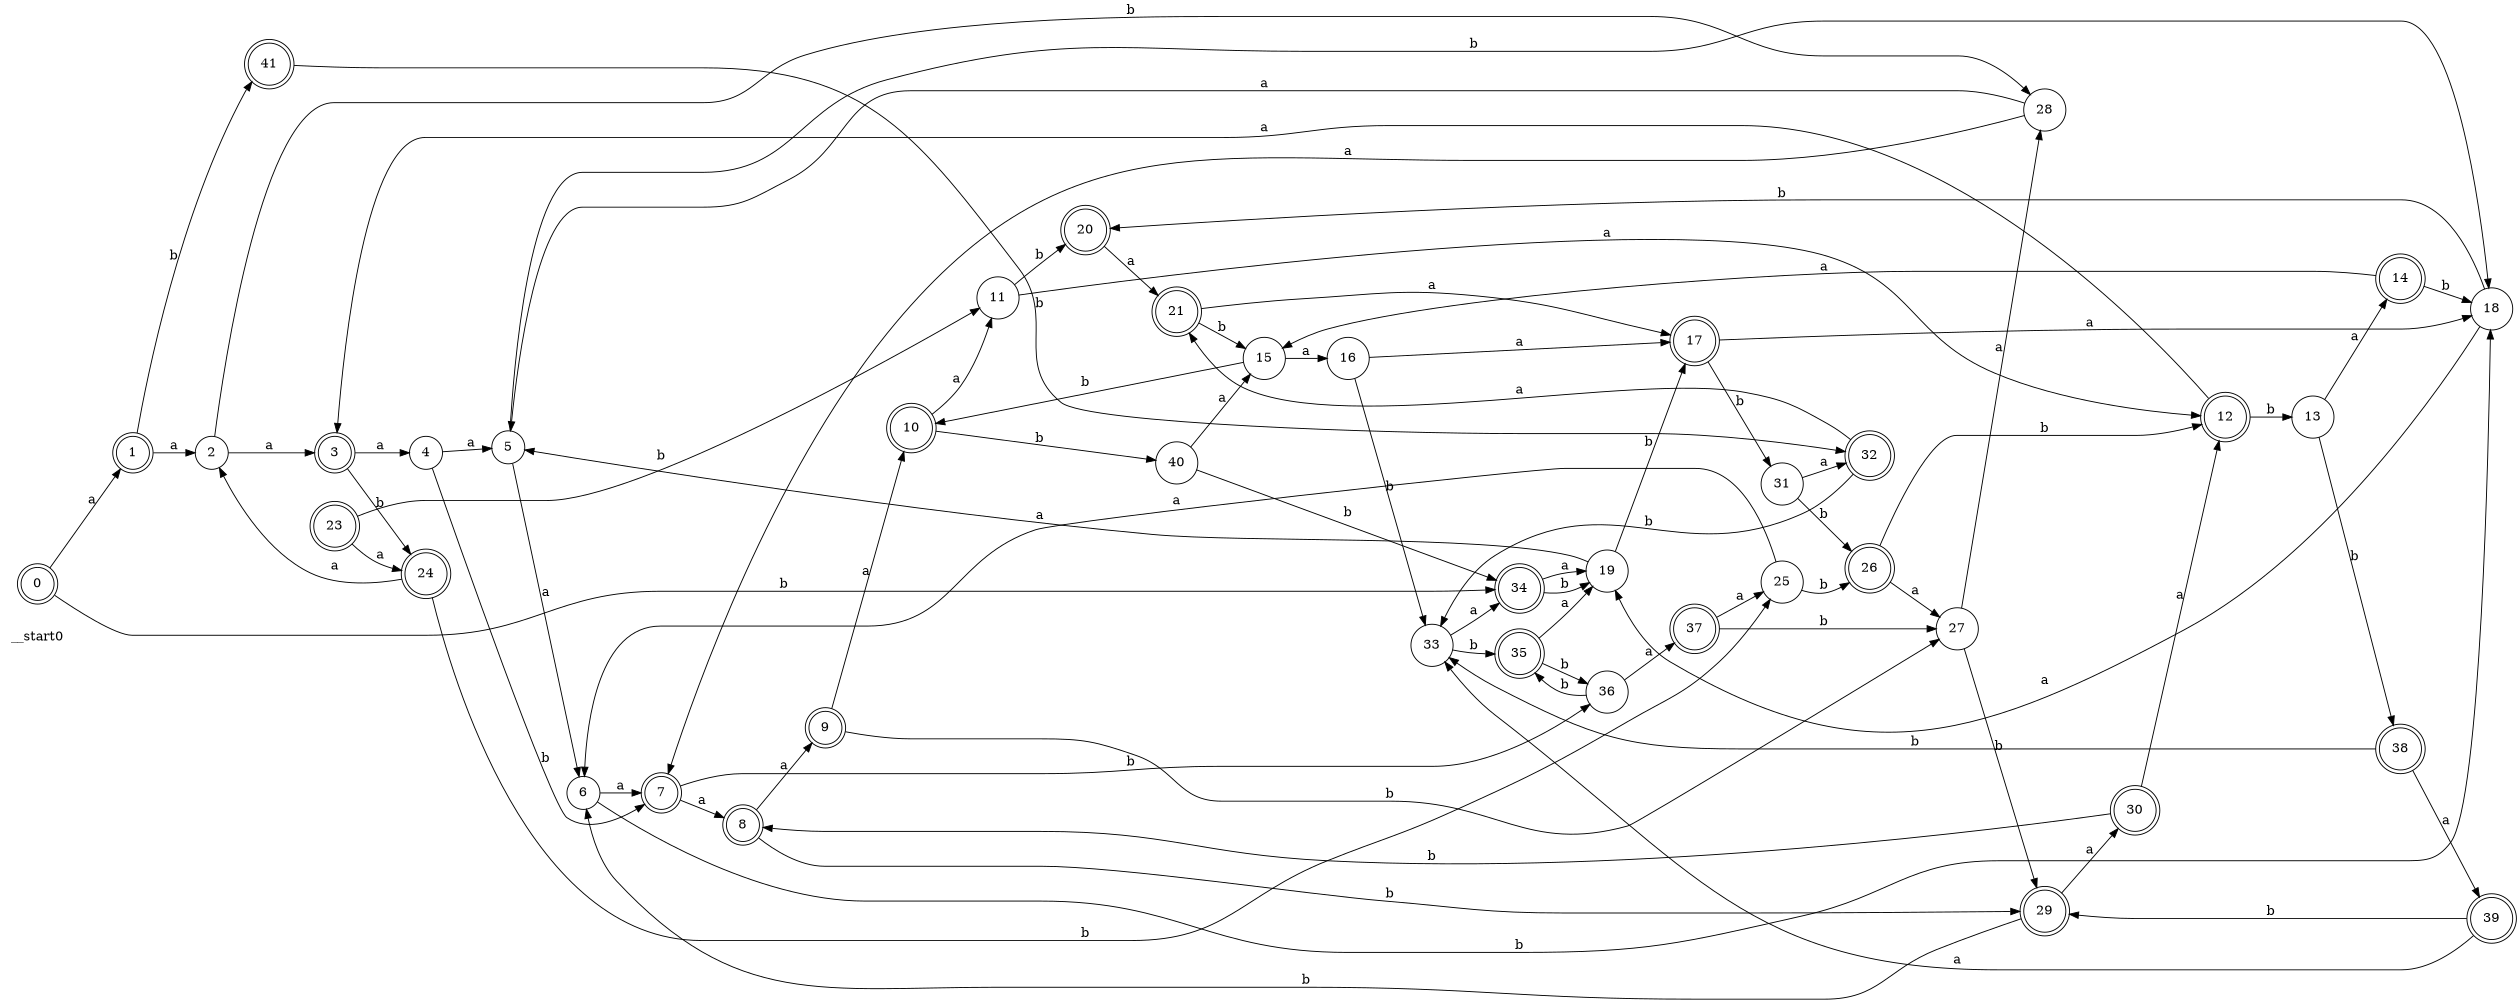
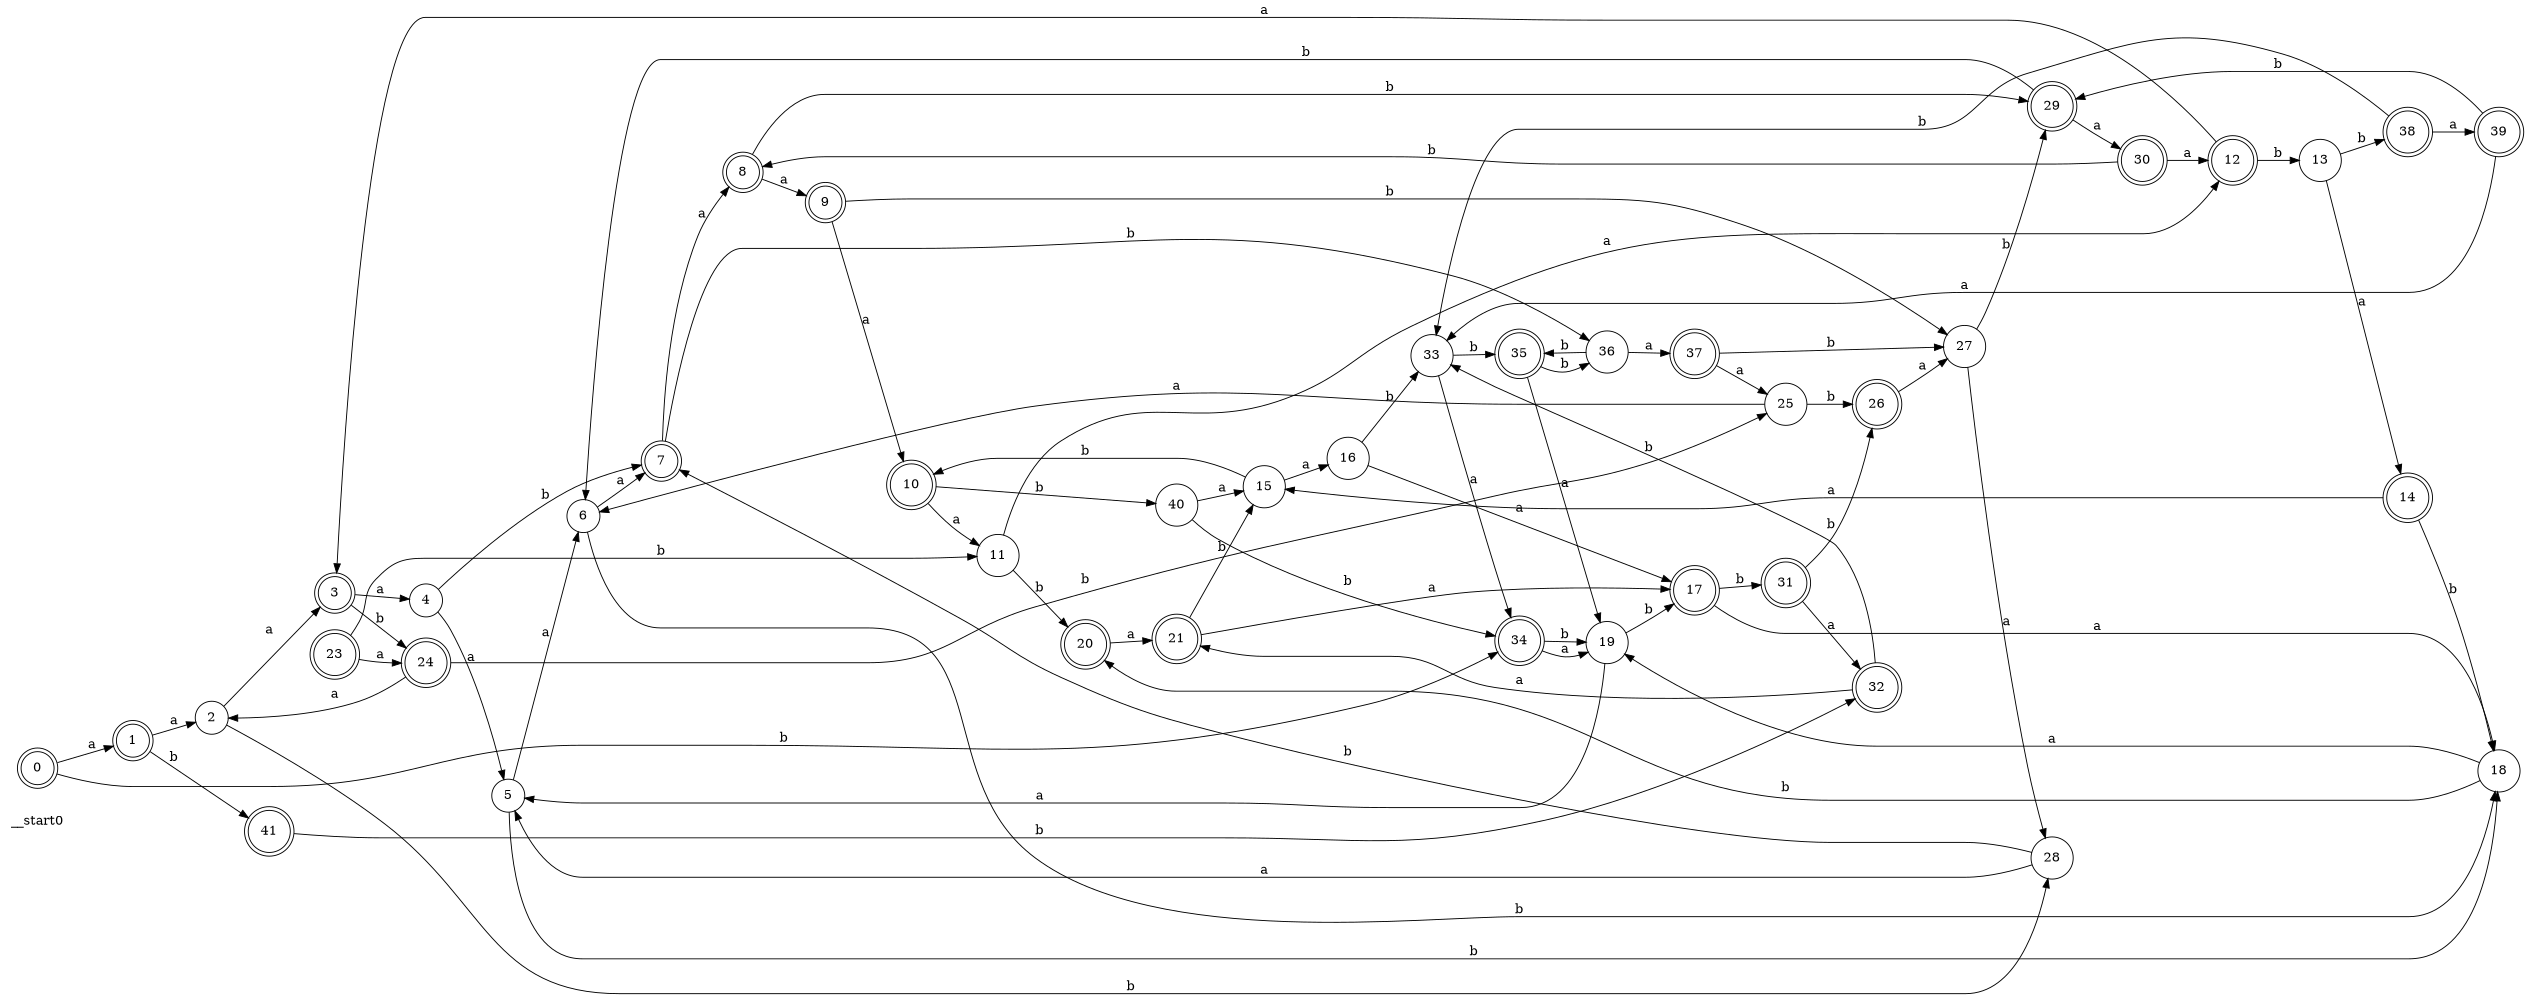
edge "28" -> "7": label "a" -> "b"
edge "26" -> "12": removed, label "b"
node "31": shape circle -> doublecircle
